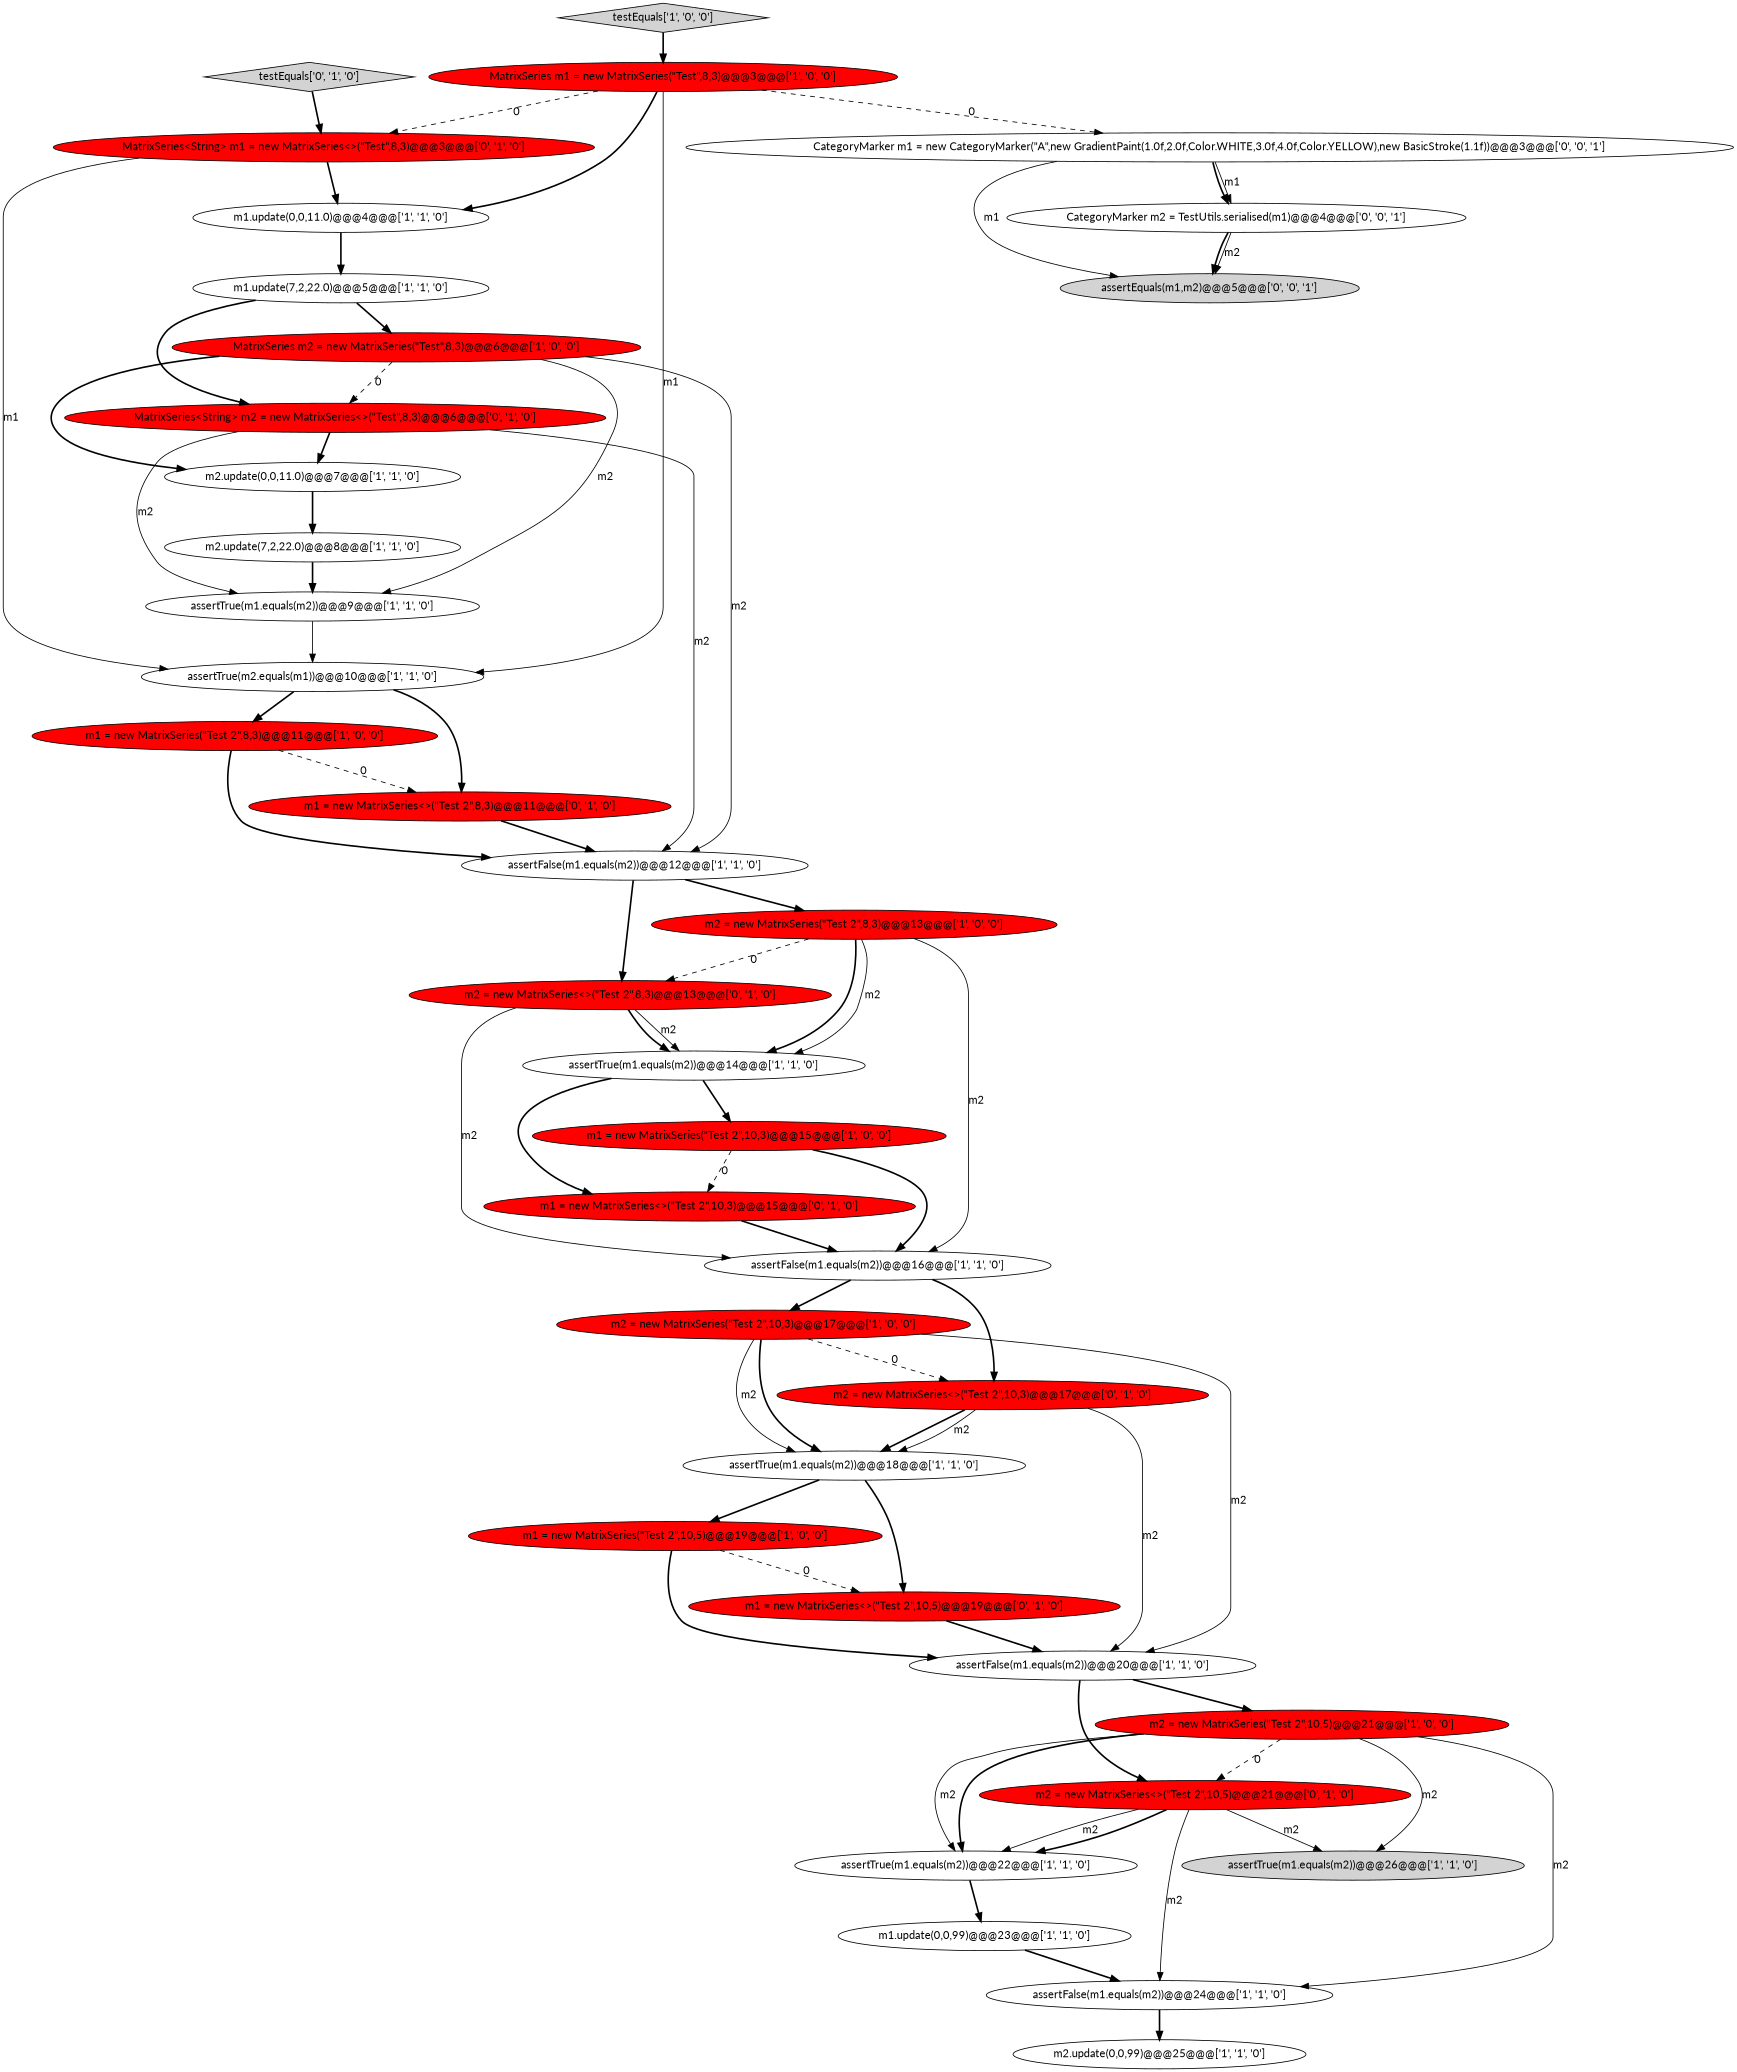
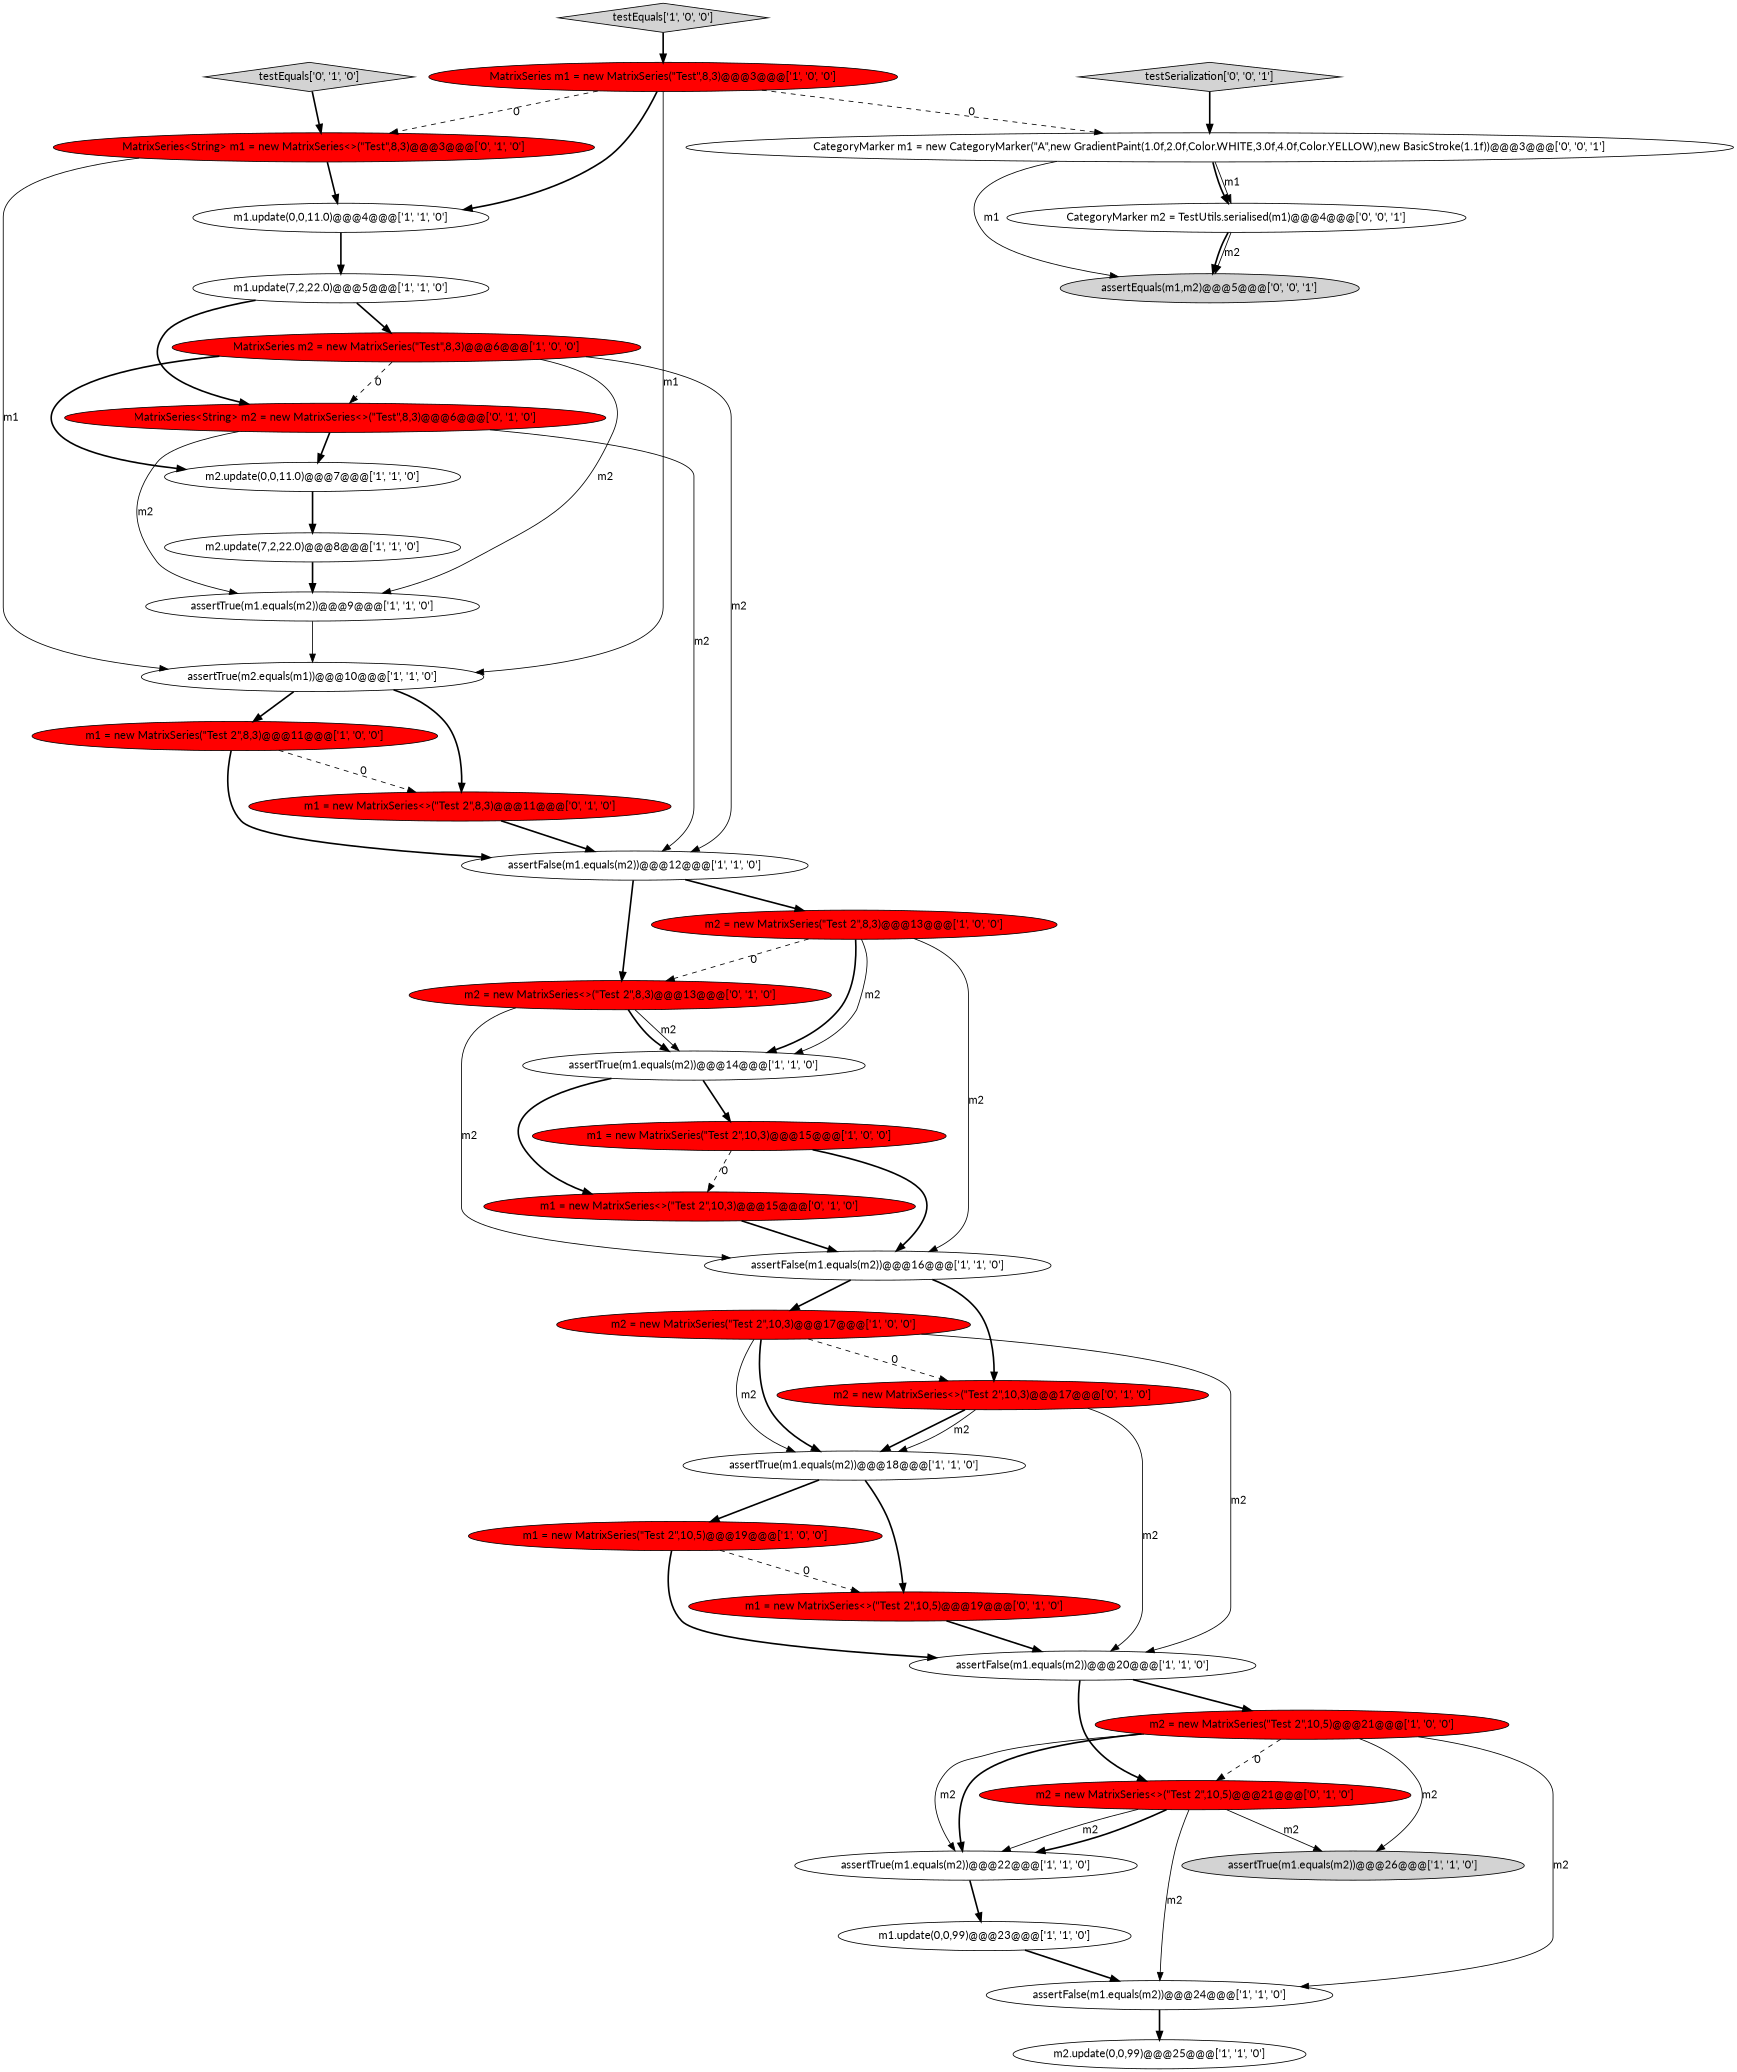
node "testSerialization['0', '0', '1']": added
